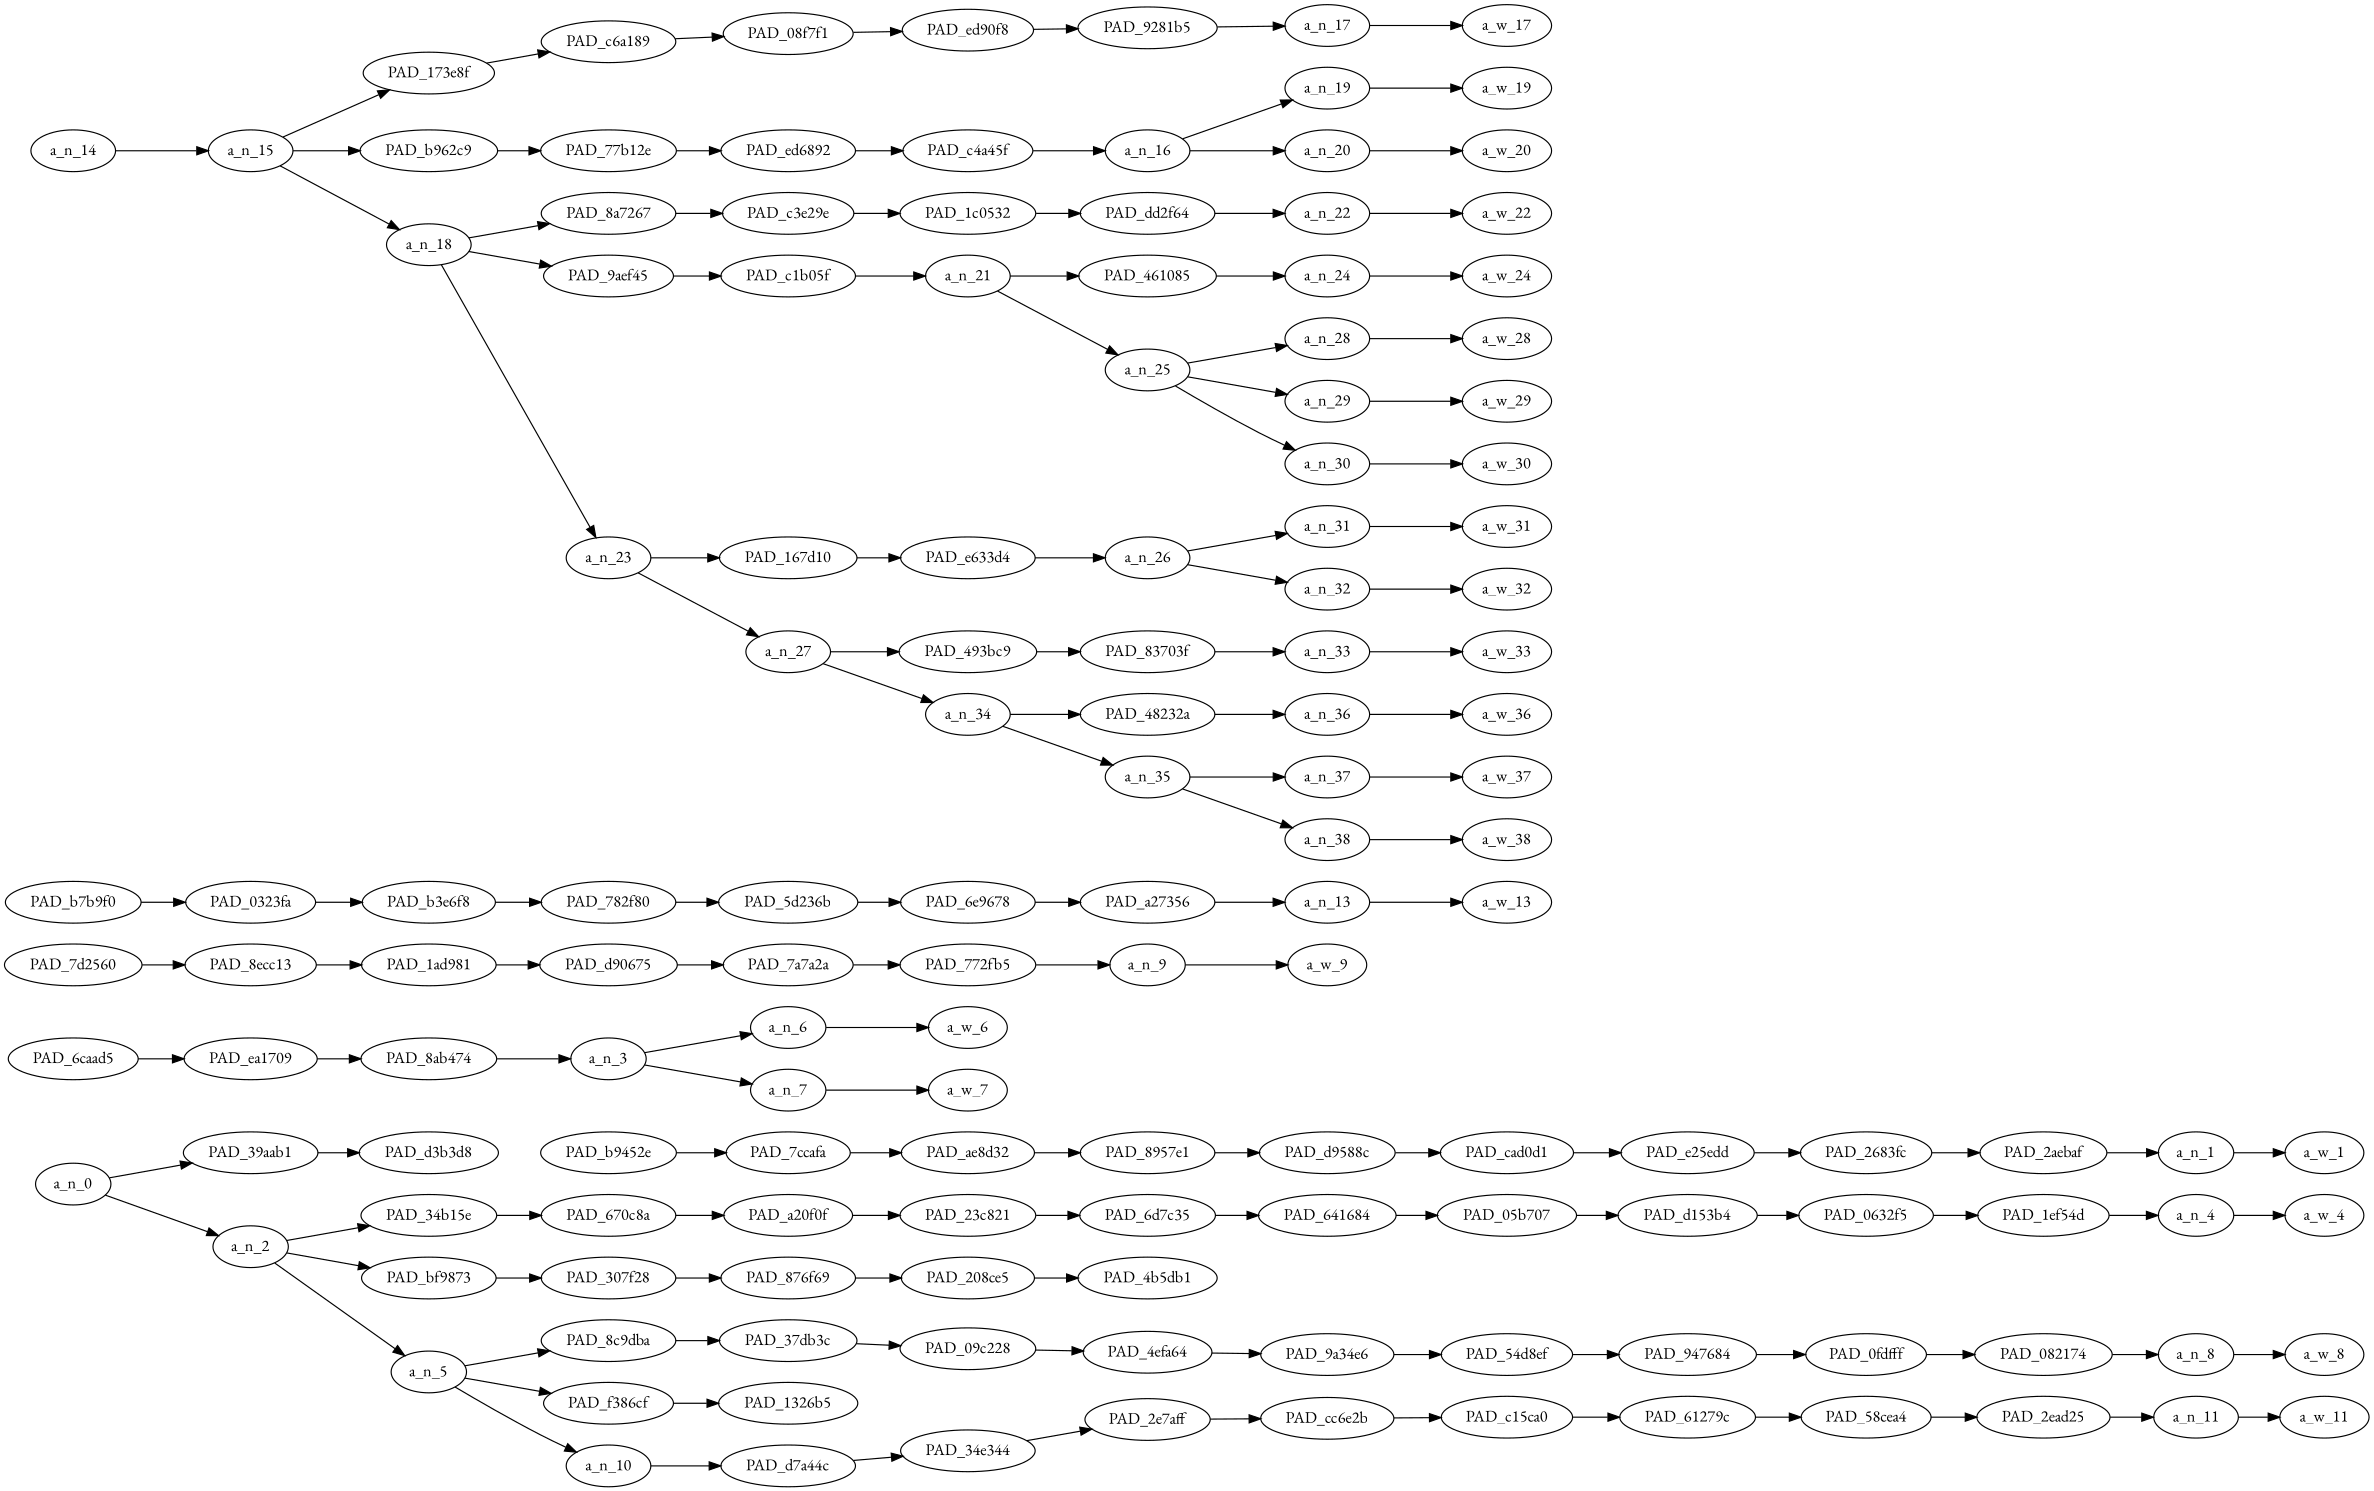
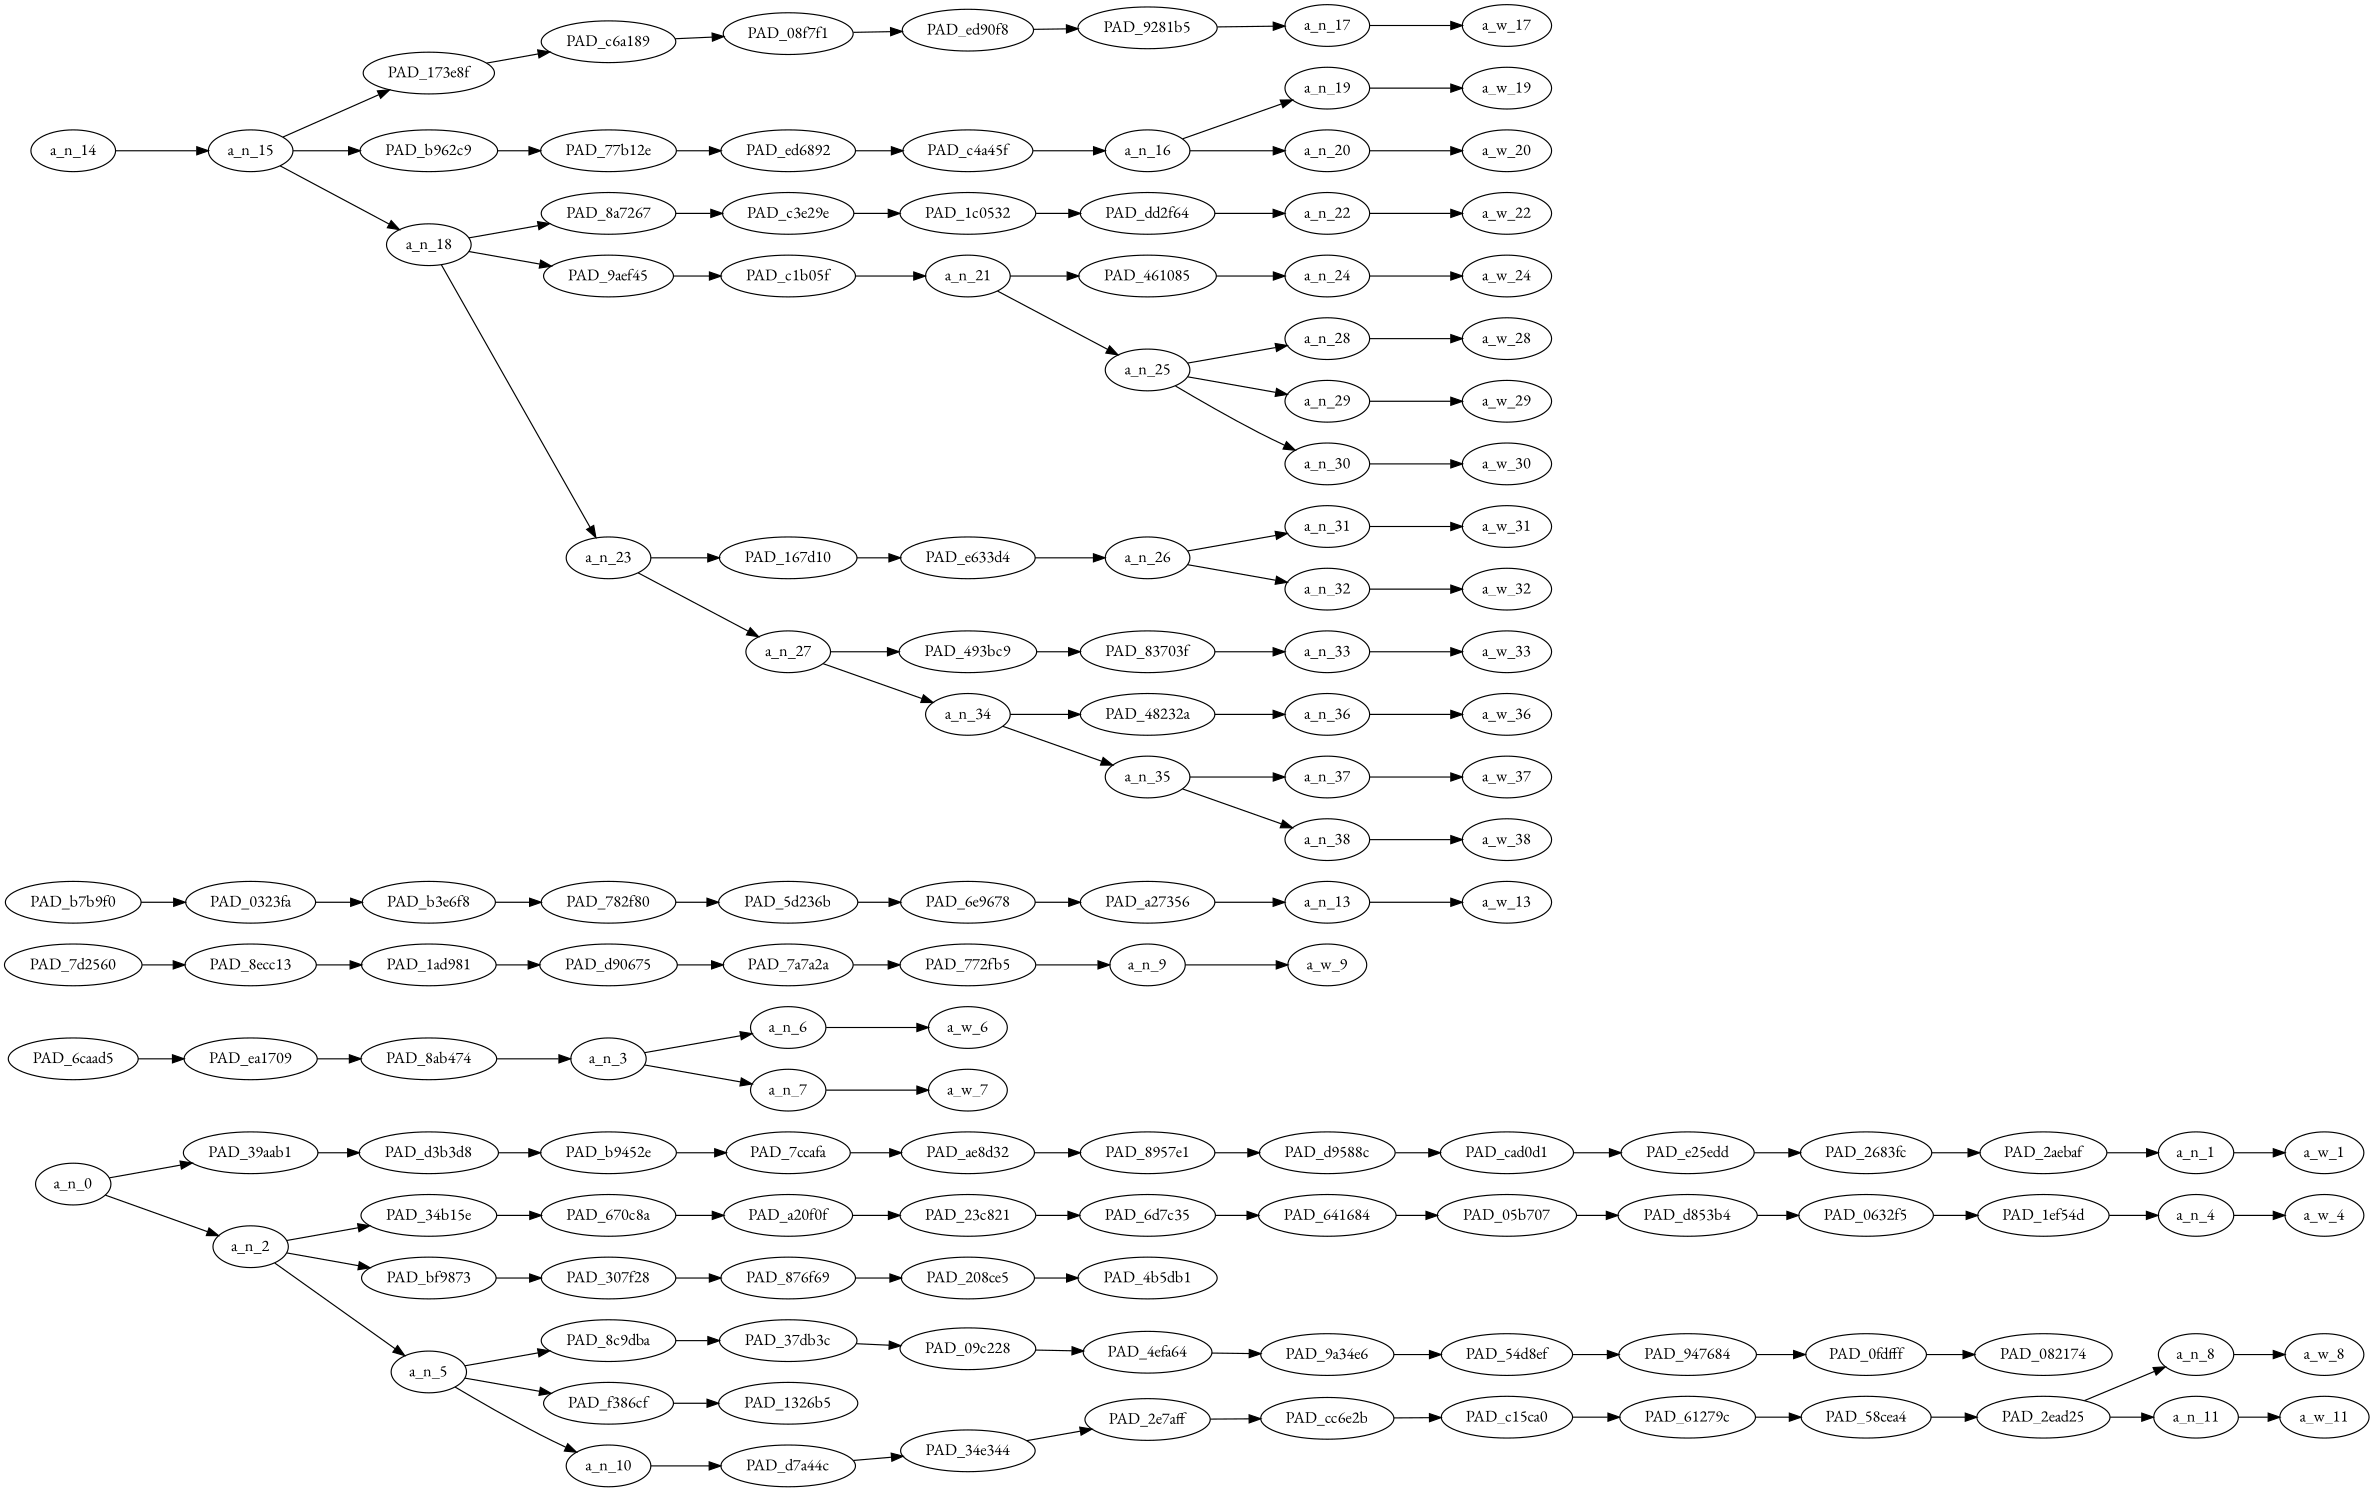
edge "PAD_d3b3d8" -> "PAD_b9452e": added
node "PAD_d153b4": label "PAD_d153b4" -> "PAD_d853b4"
edge "PAD_082174" -> "a_n_8": now "PAD_2ead25" -> "a_n_8"
